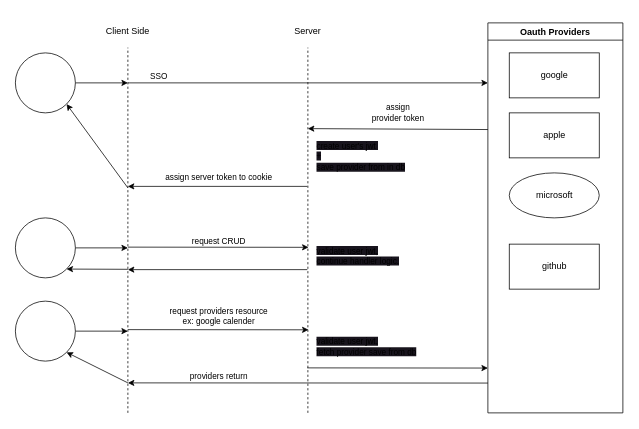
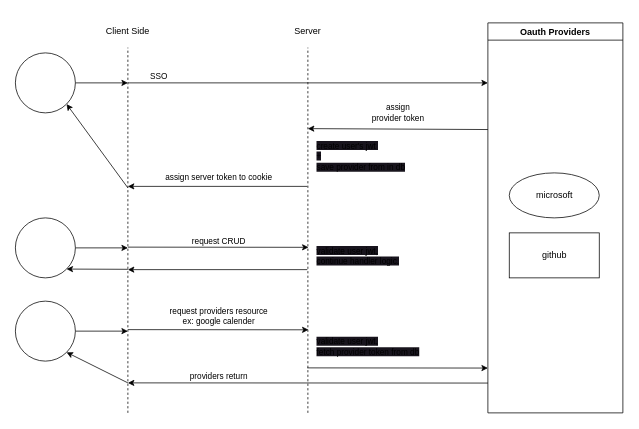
node "google": removed
node "apple": removed
node "github": moved (554, 267) -> (554, 255)
node "validate user jwt, fetch provider save from db": label "validate user jwt, fetch provider save from db" -> "validate user jwt, fetch provider token from db"
